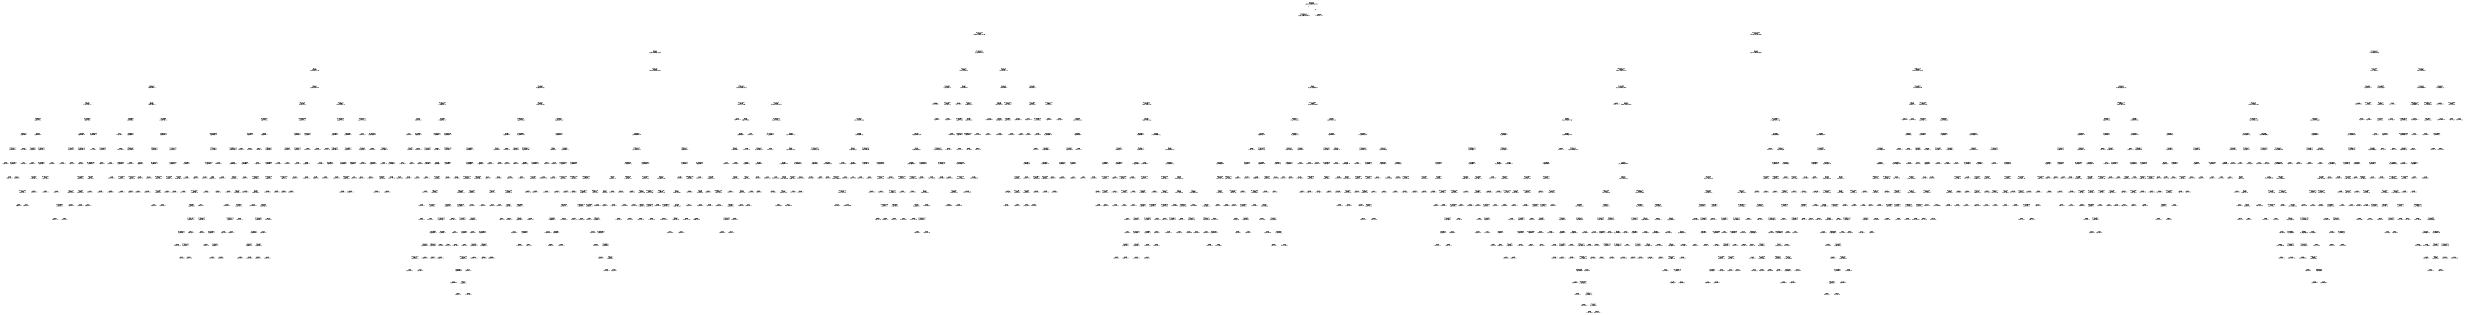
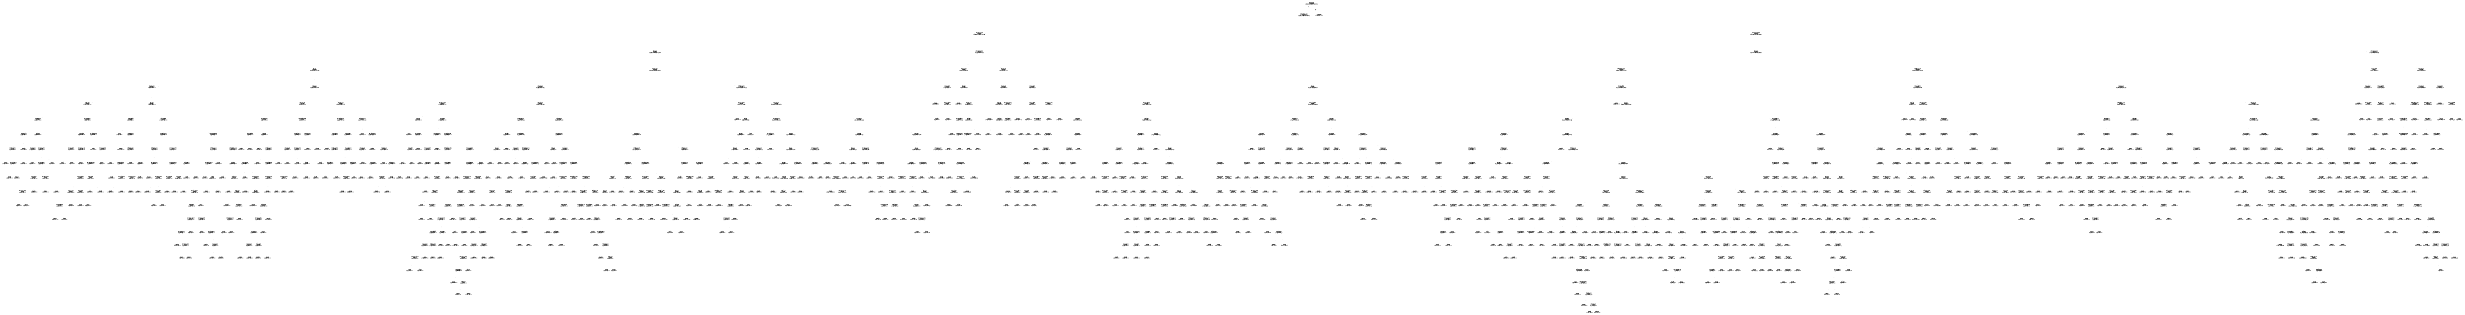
node "gini = 0.031 samples = 378 value = [372, 0, 0, 2, 0, 4]": added
node "gini = 0.69 samples = 907 value = [35, 0, 14, 319, 327, 212]": added
node "gini = 0.464 samples = 17 value = [0, 0, 1, 12, 1, 3]": removed
